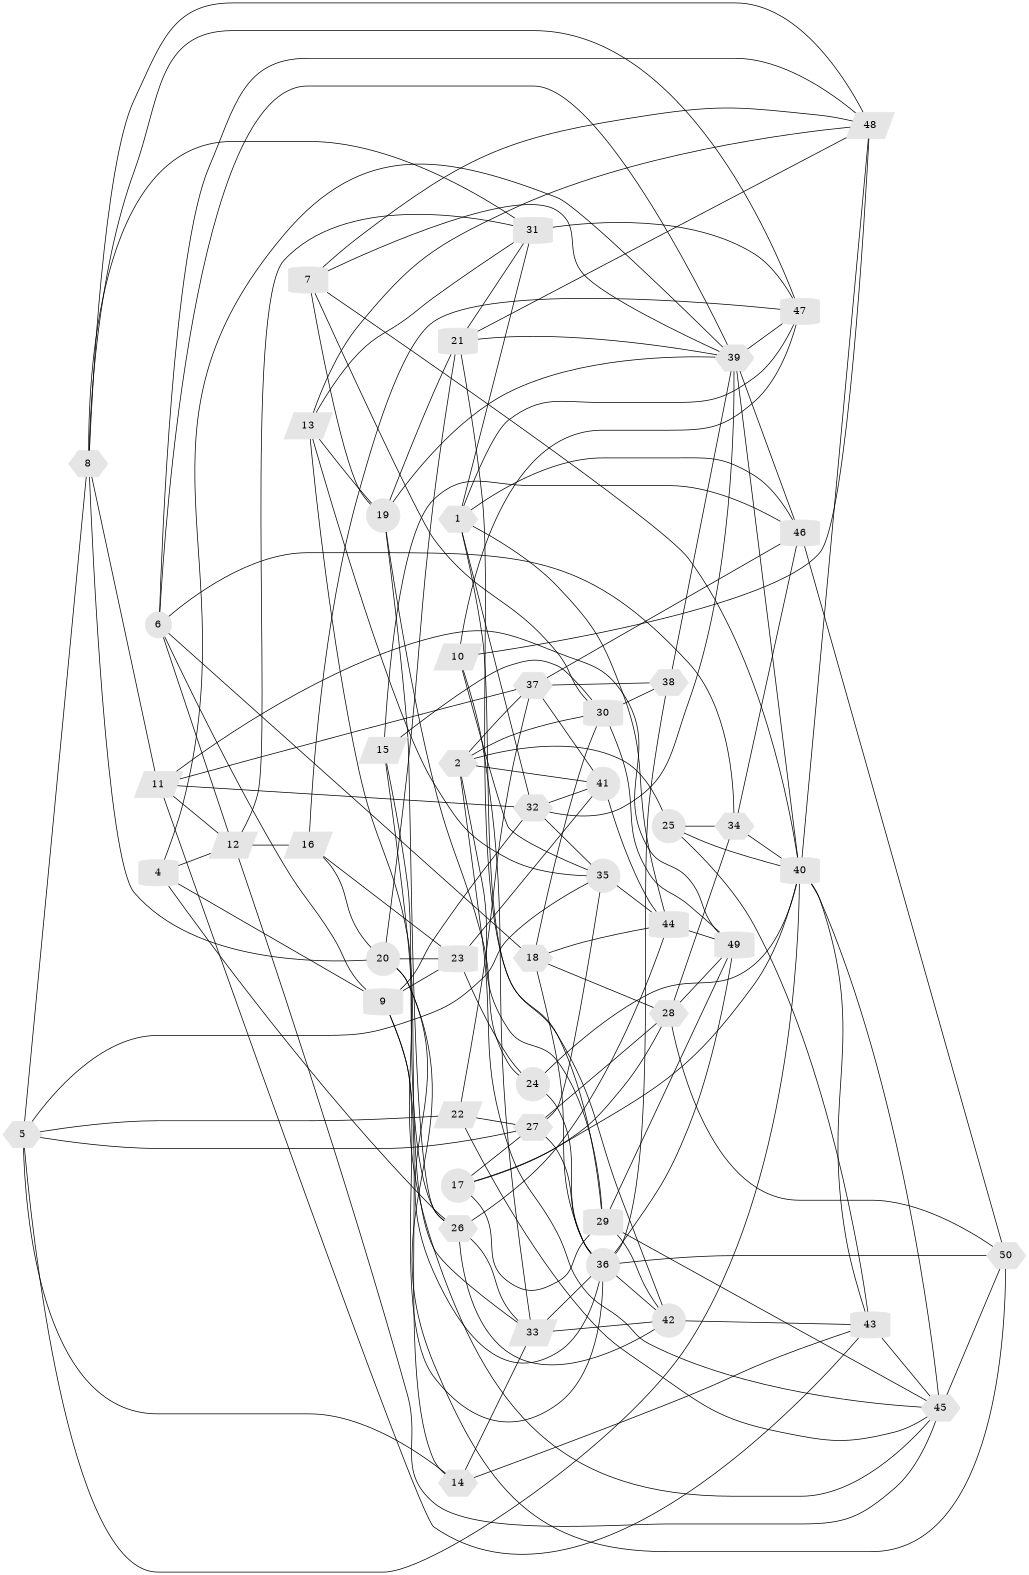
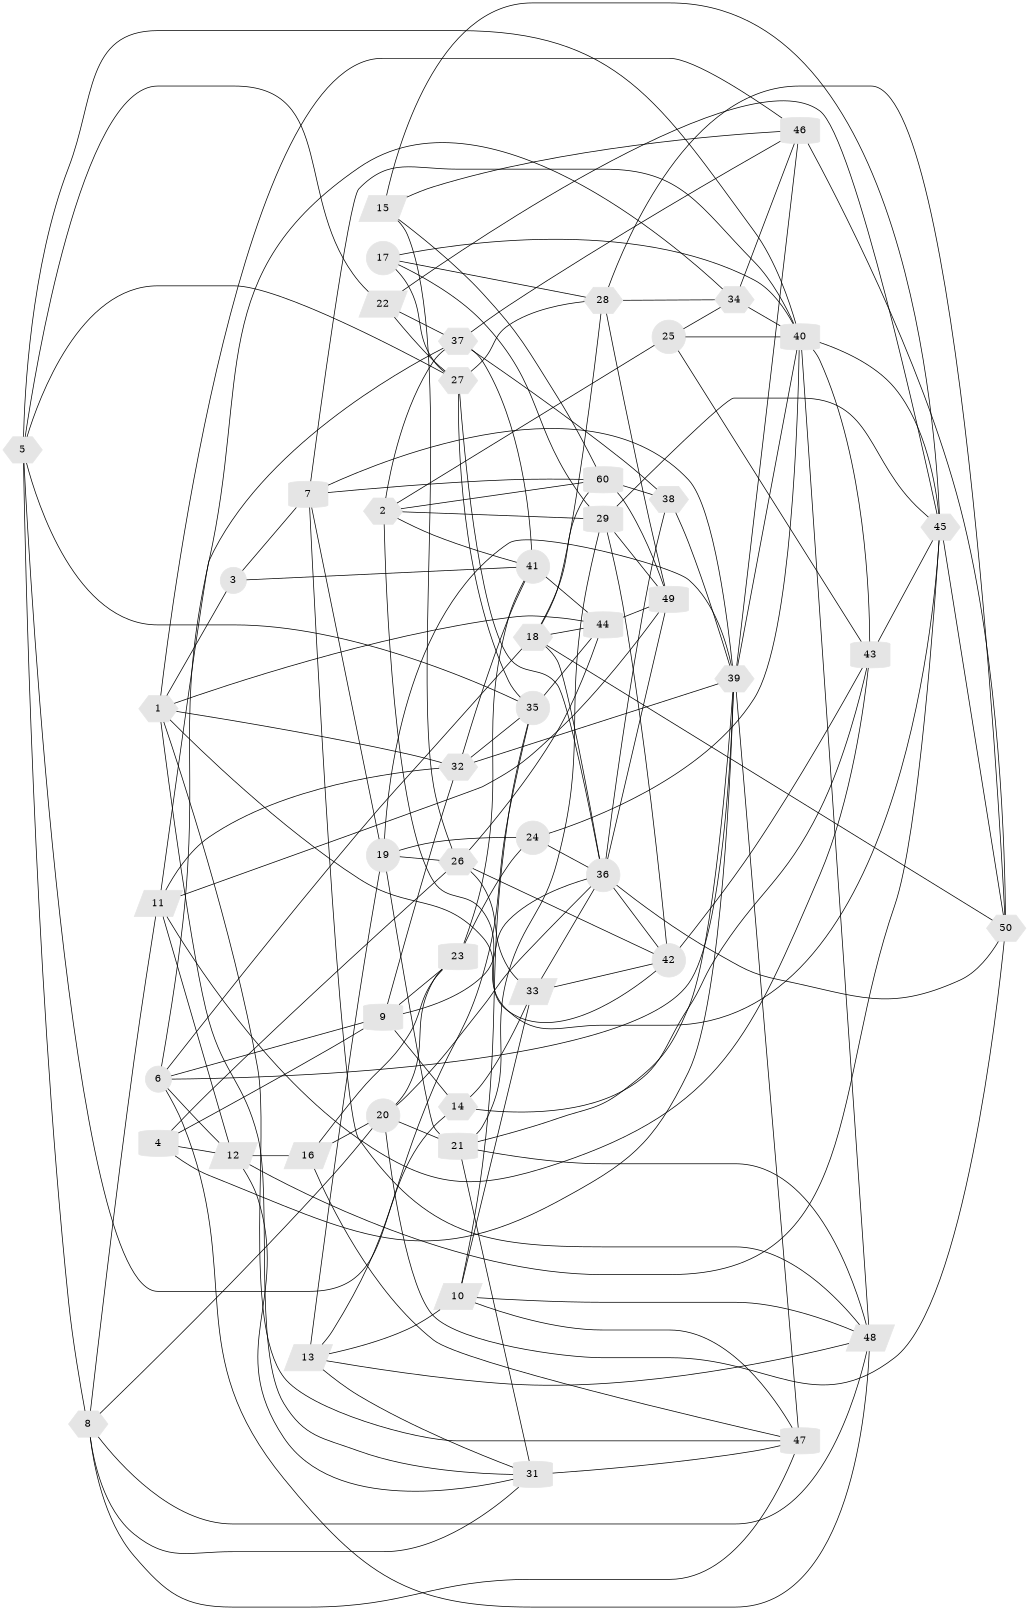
node "3": added
node "30": label "30" -> "60"
edge "18" -- "50": added
edge "13" -- "33": now "13" -- "10"
